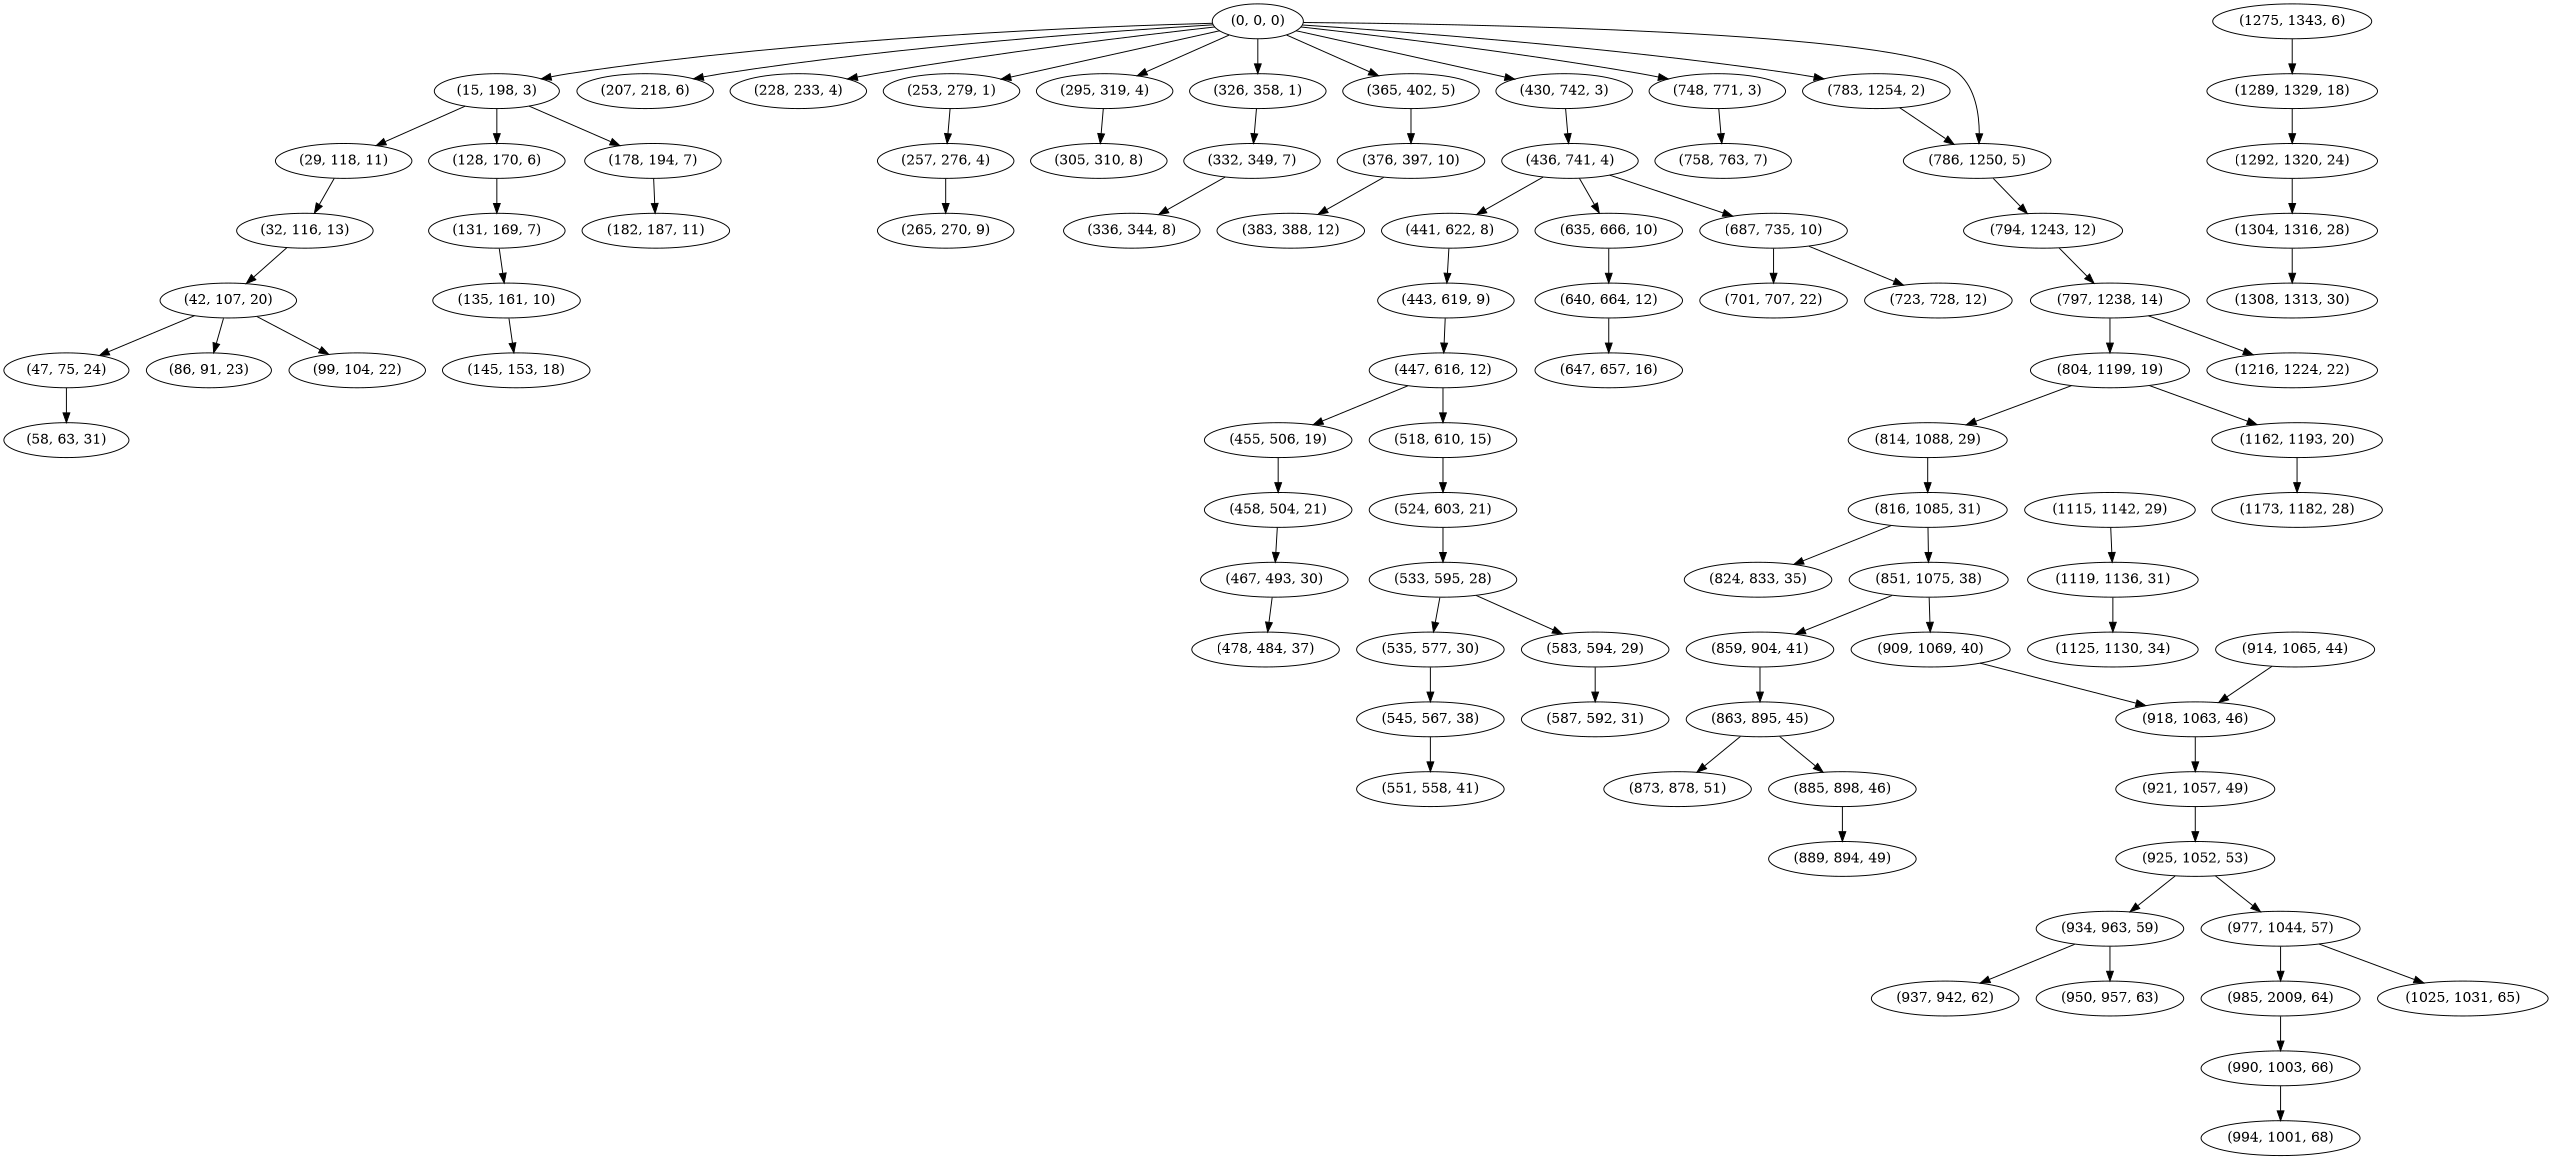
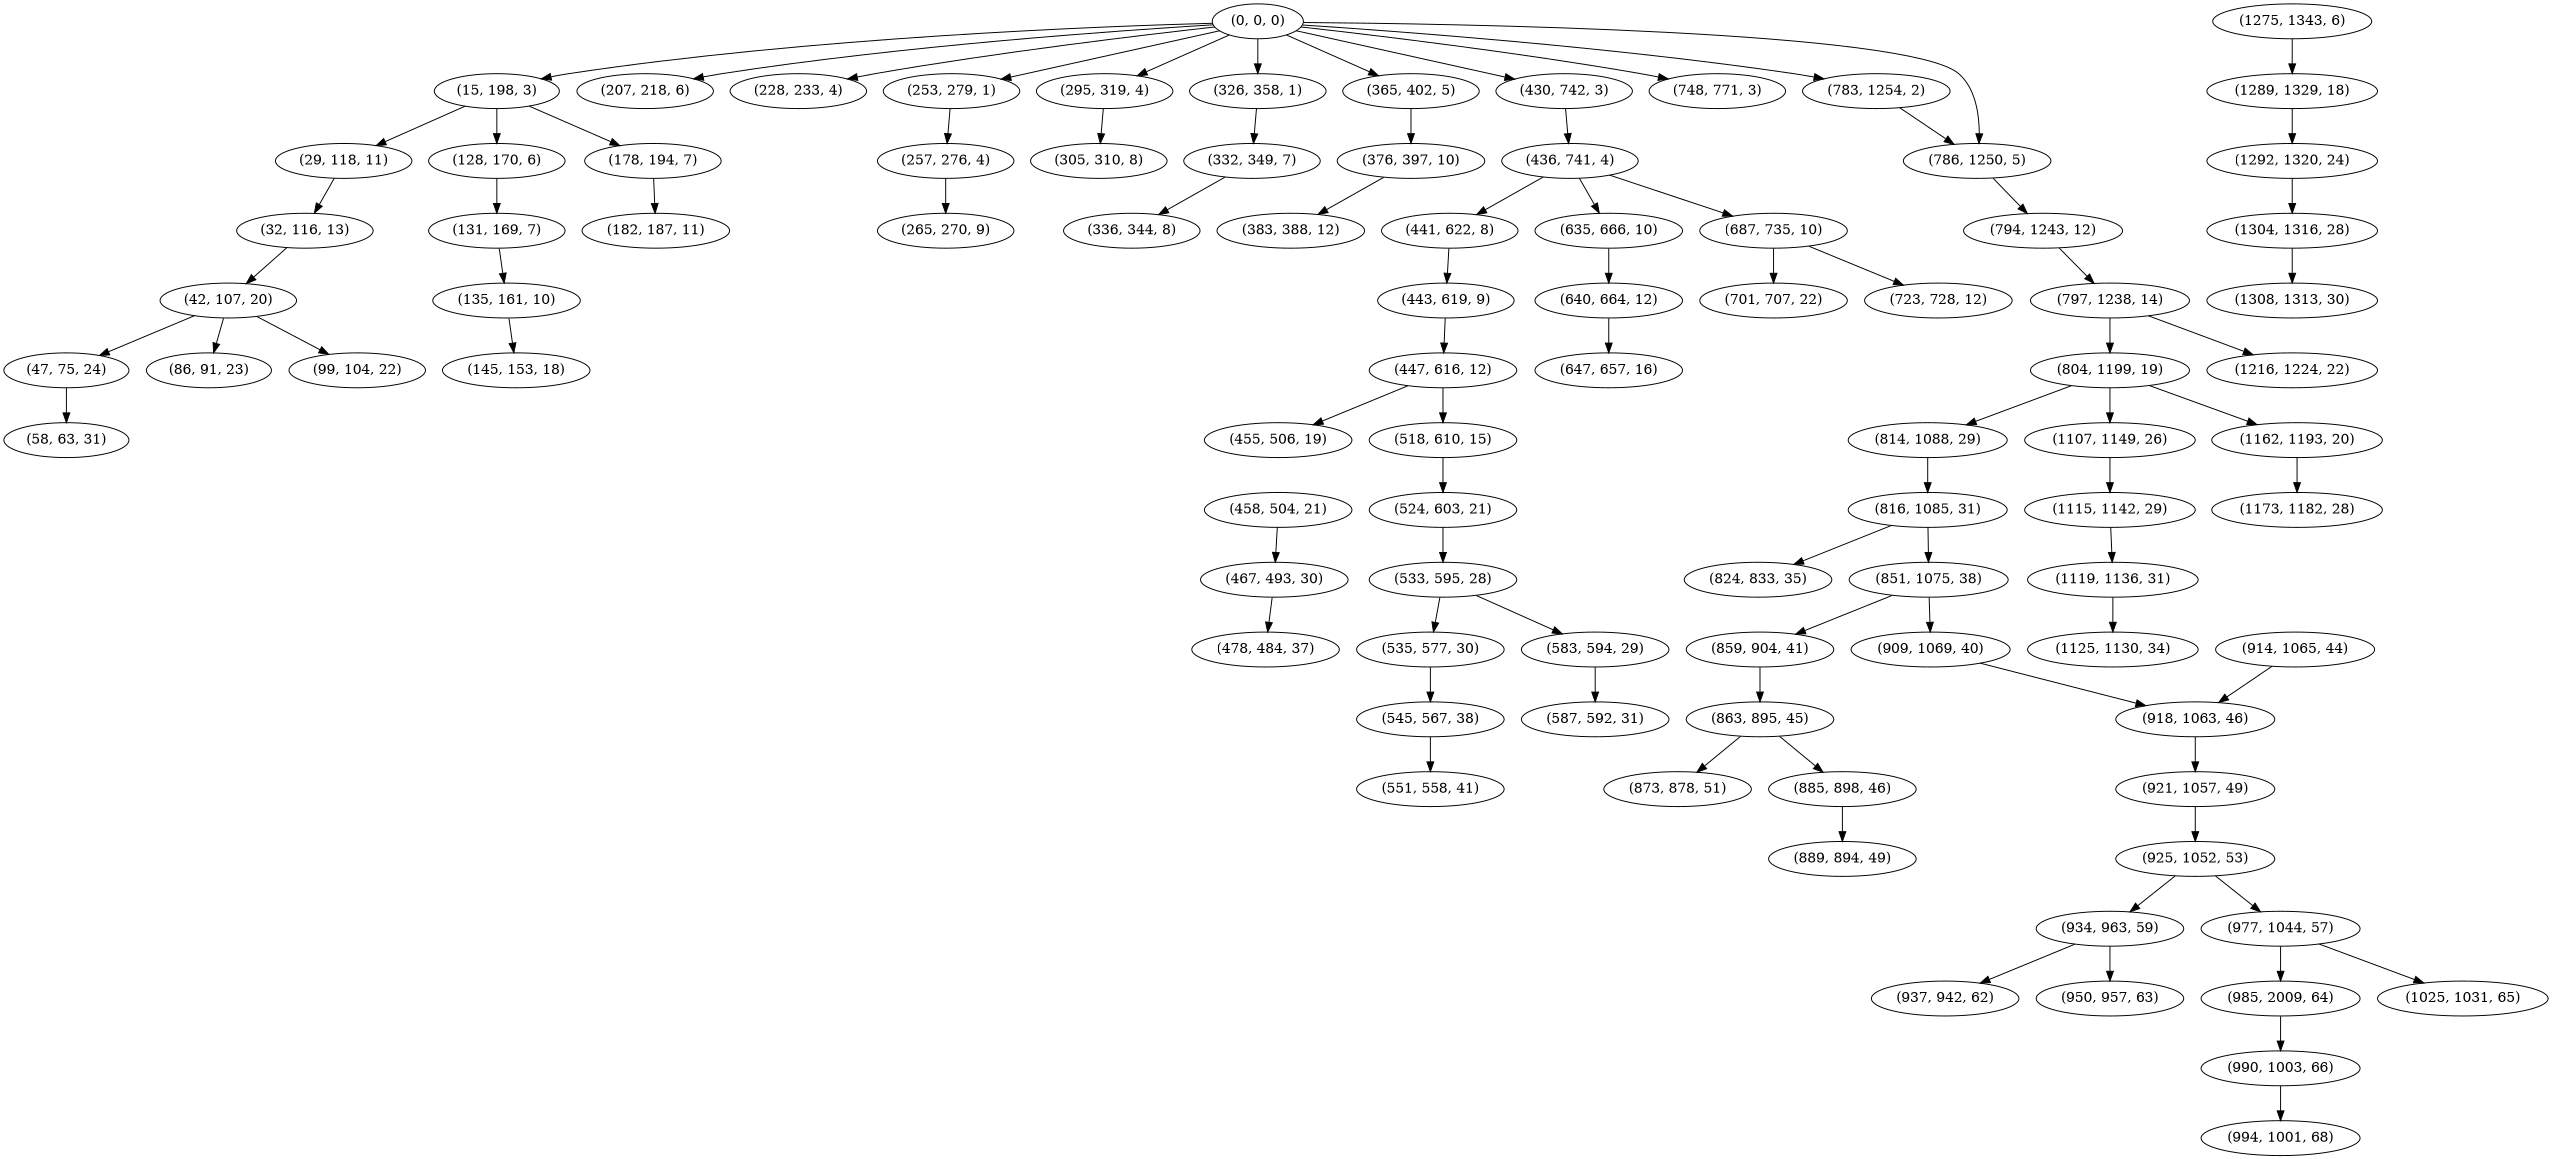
node "(758, 763, 7)": removed
node "(1107, 1149, 26)": added
edge "(455, 506, 19)" -> "(458, 504, 21)": removed
